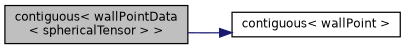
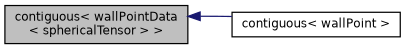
edge "contiguous< wallPointData < sphericalTensor > >" -> "contiguous< wallPoint >": reversed
